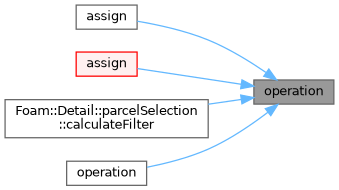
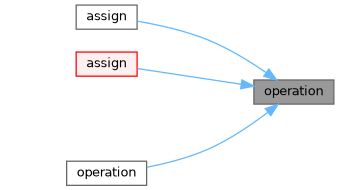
node "Foam::Detail::parcelSelection ::calculateFilter": removed
